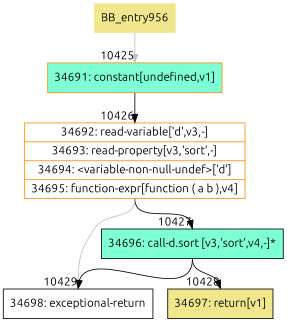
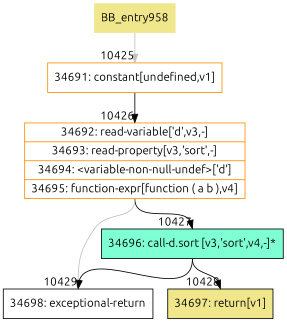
node "BB_entry956": label "BB_entry956" -> "BB_entry958"
node "34691: constant[undefined,v1]": fillcolor aquamarine -> white
